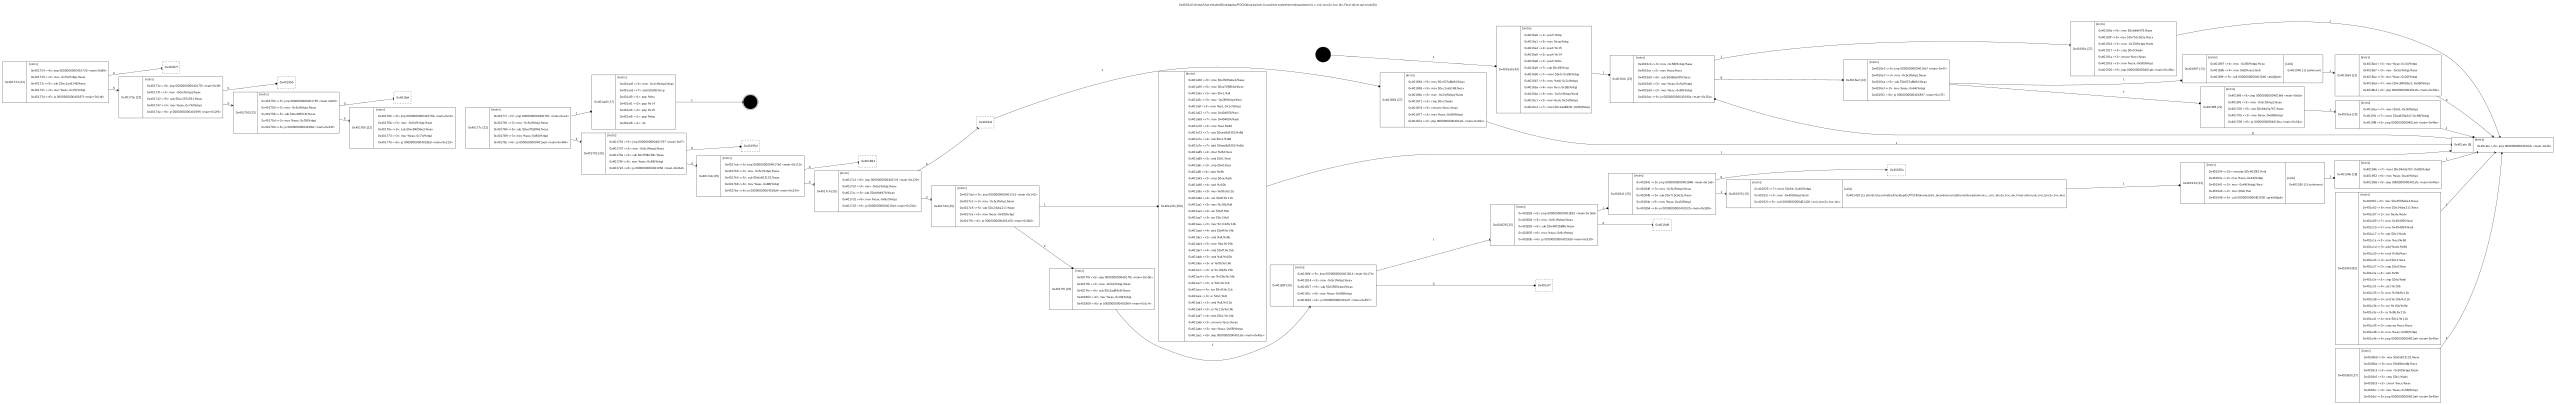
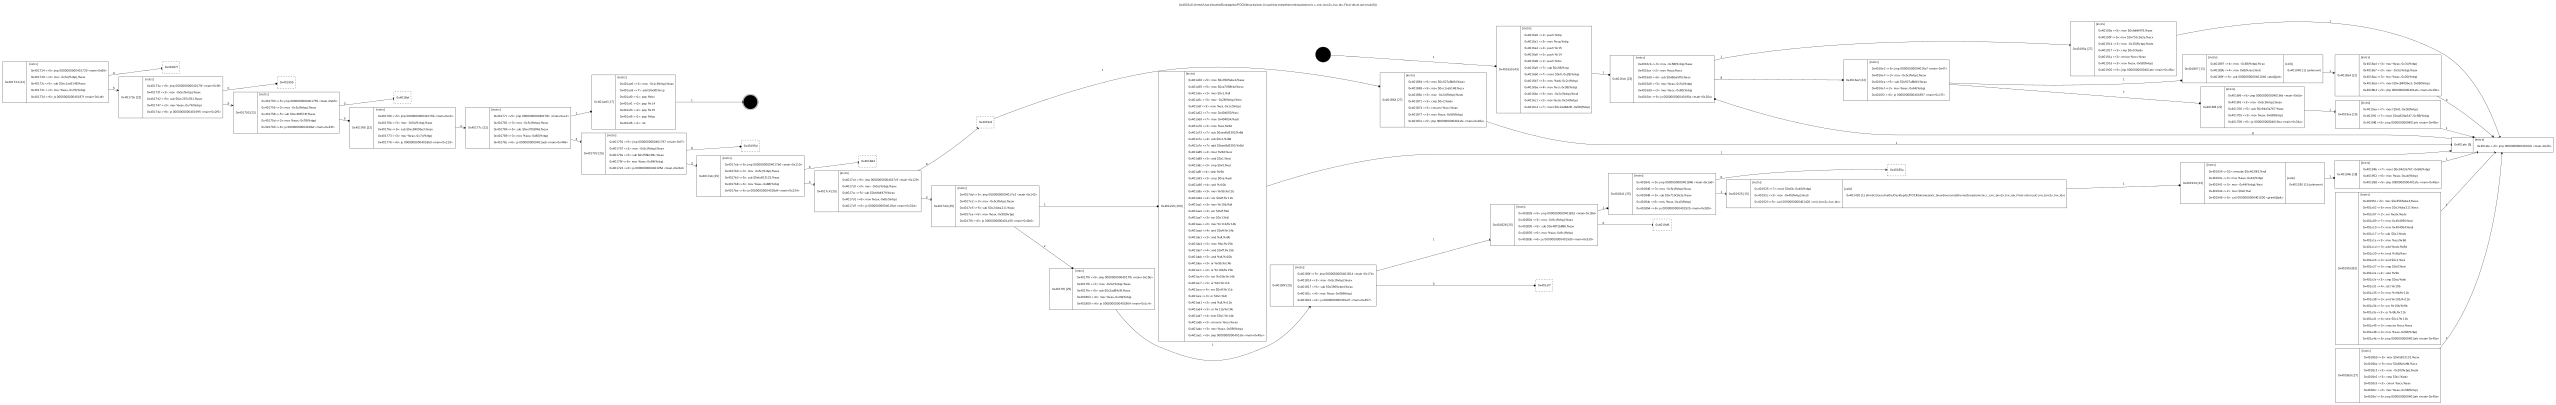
edge "0x401750 [22]" -> "0x401766 [22]": arrowhead tee -> dot
edge "0x401766 [22]" -> "0x40177c [22]": added, label "4"
